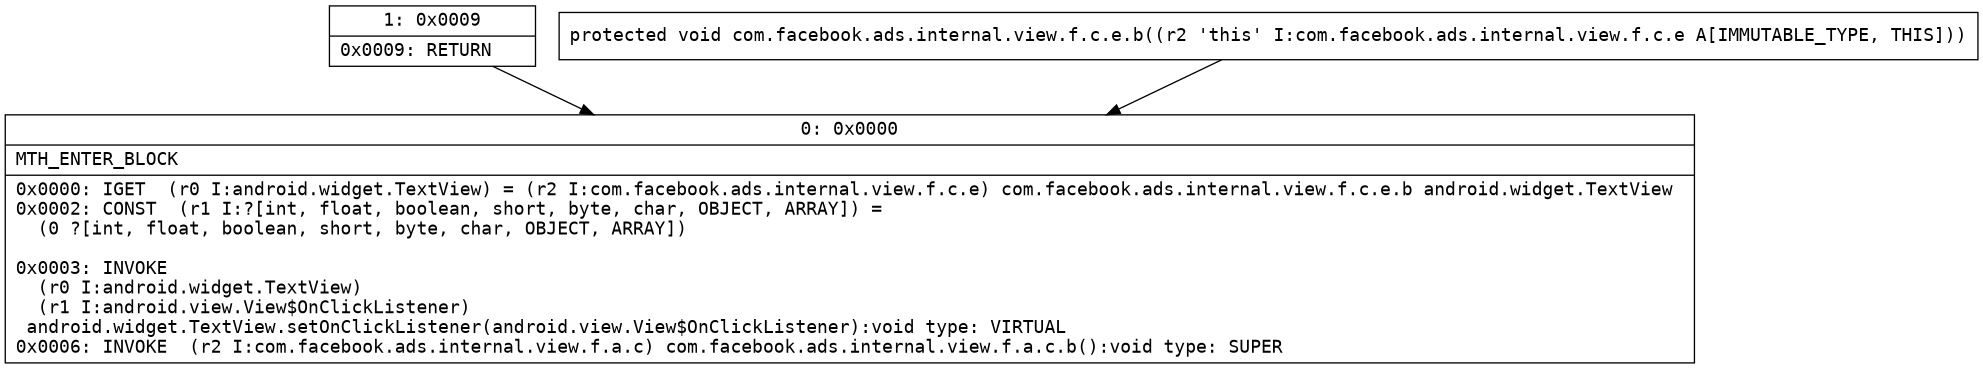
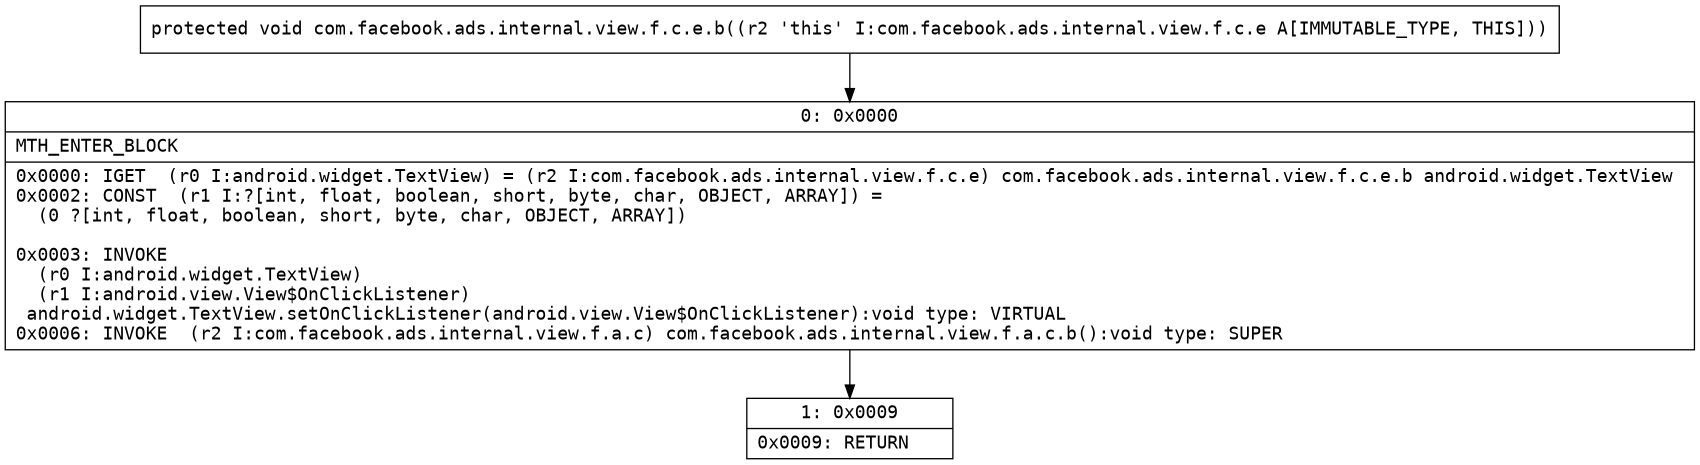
edge "1: 0x0009" -> "0: 0x0000": reversed
